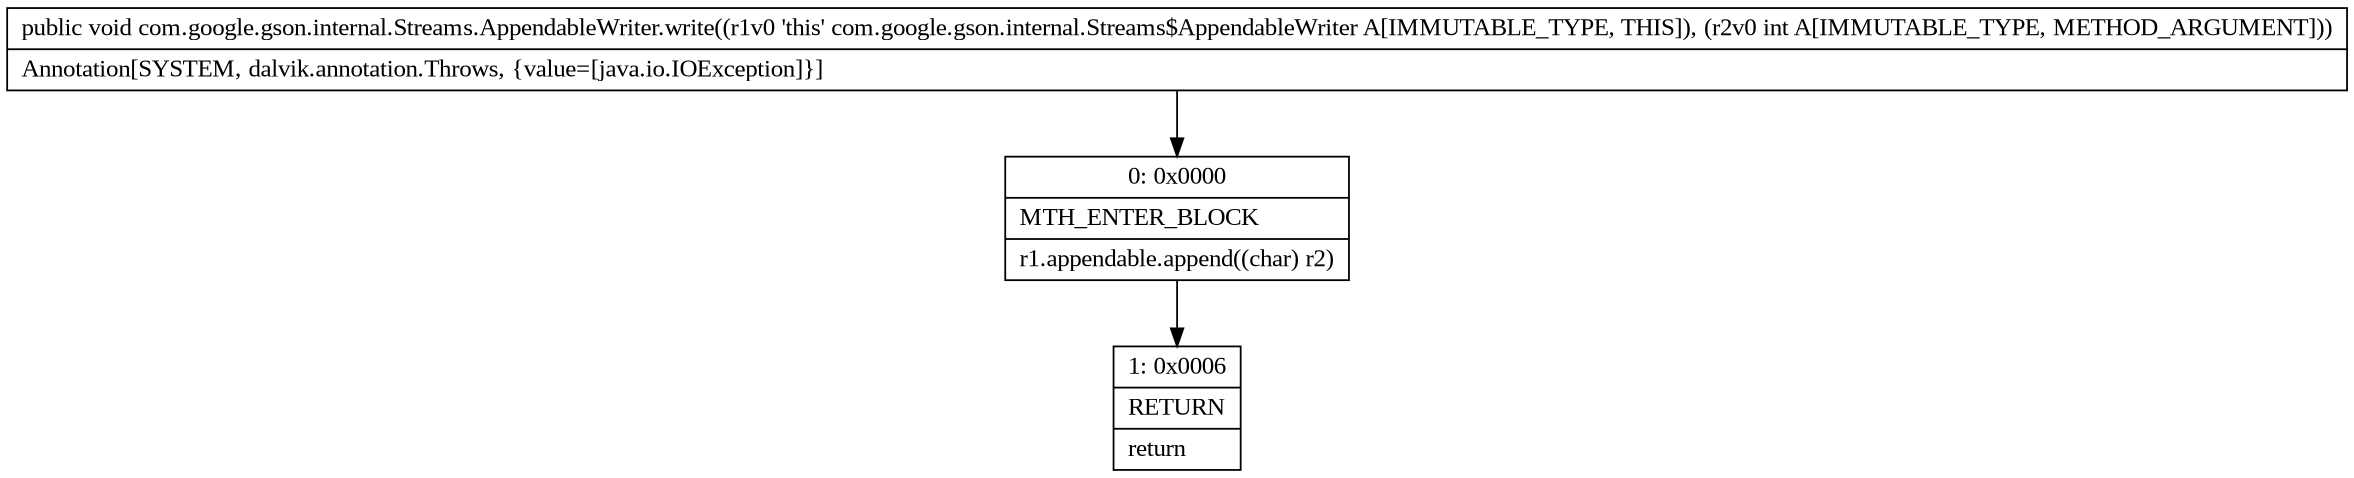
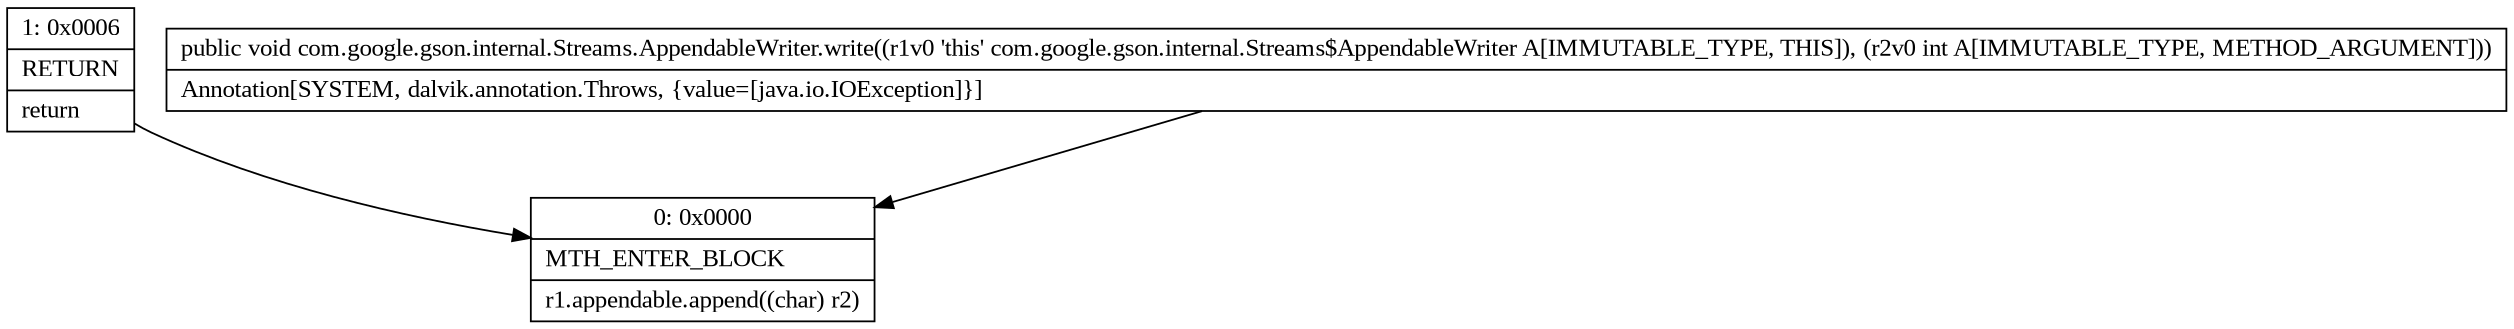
edge "0: 0x0000" -> "1: 0x0006": reversed
